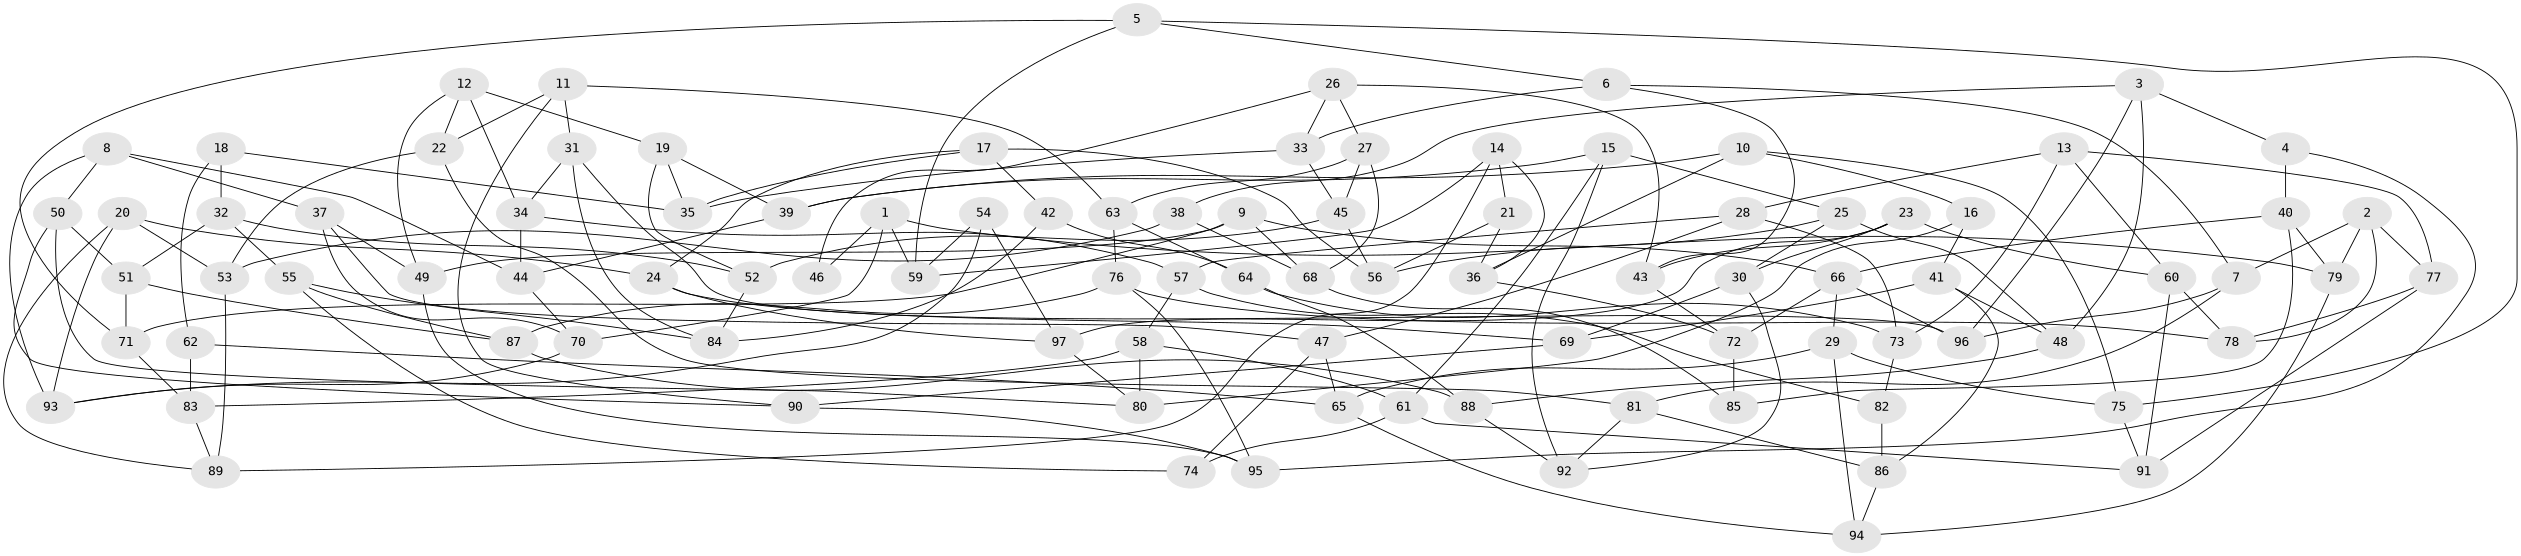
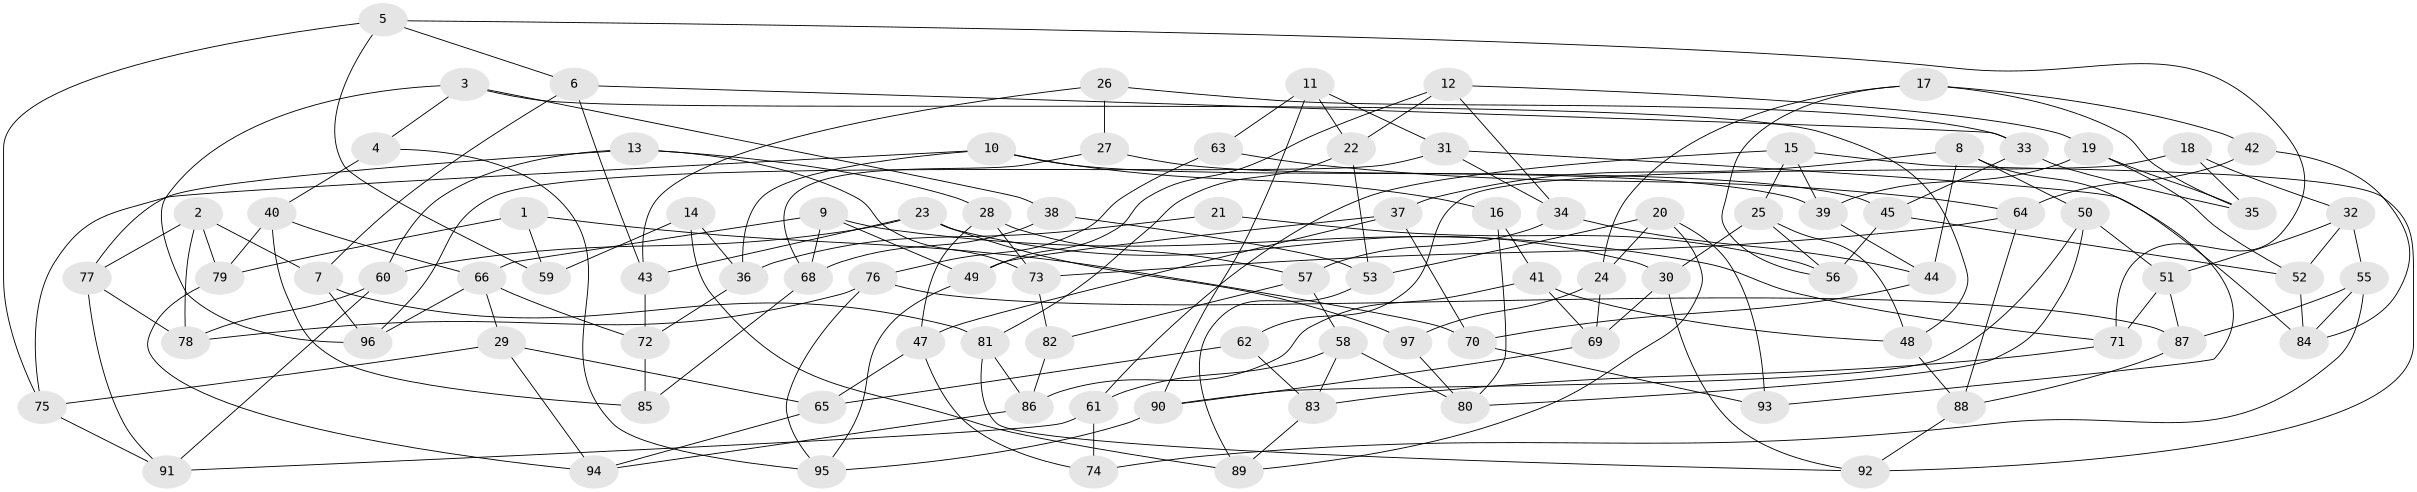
edge "14" -- "21": removed
edge "27" -- "63": removed
node "54": removed
node "46": removed
